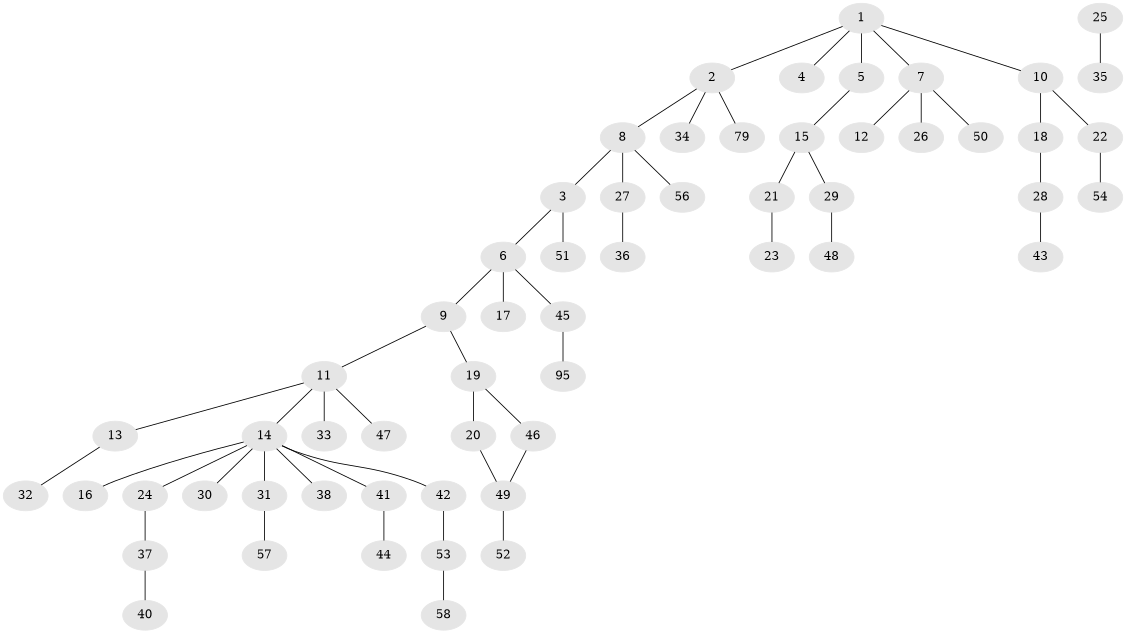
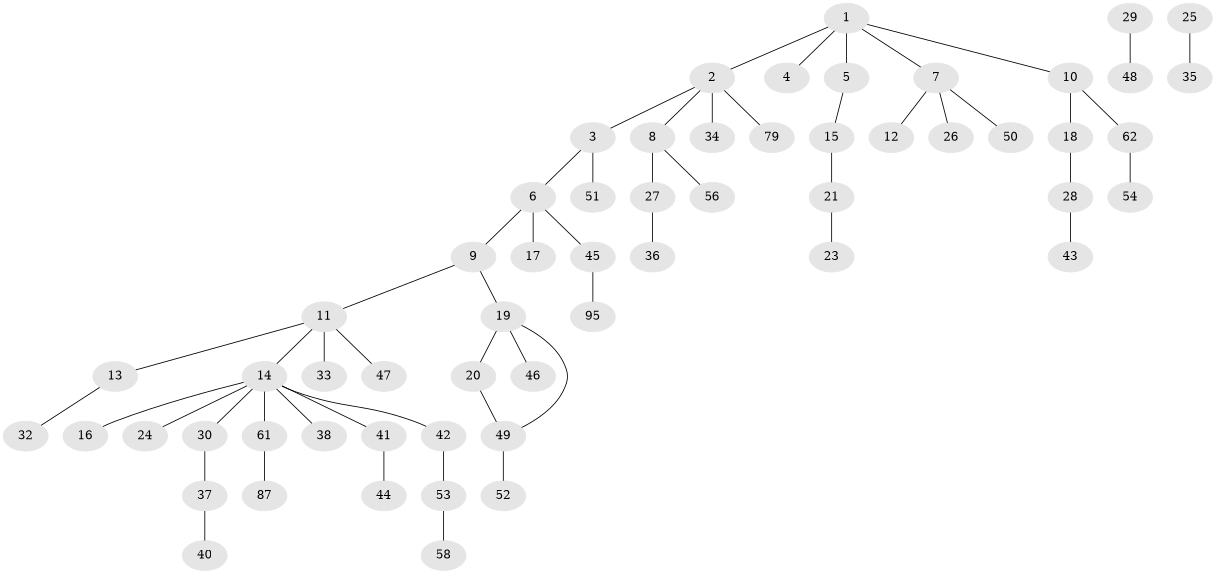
node "22": label "22" -> "62"
edge "8" -- "3": now "2" -- "3"
edge "15" -- "29": removed
edge "46" -- "49": now "19" -- "49"
node "31": label "31" -> "61"
edge "24" -- "37": now "30" -- "37"
node "57": label "57" -> "87"
